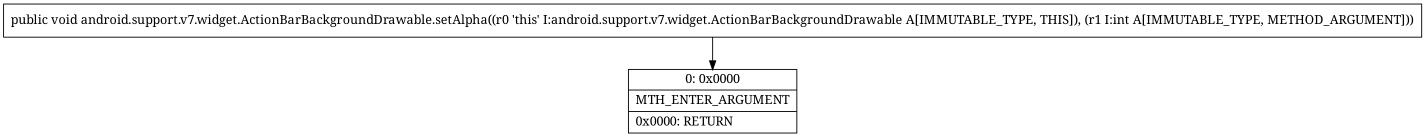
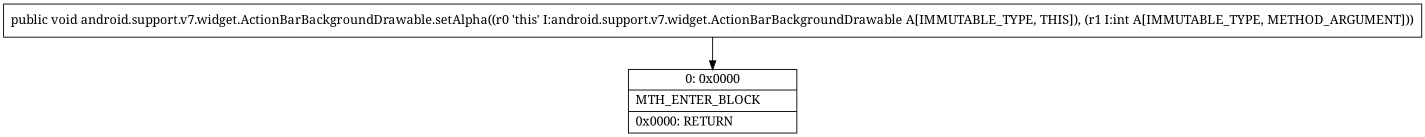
node "0: 0x0000": text "MTH_ENTER_ARGUMENT" -> "MTH_ENTER_BLOCK"
